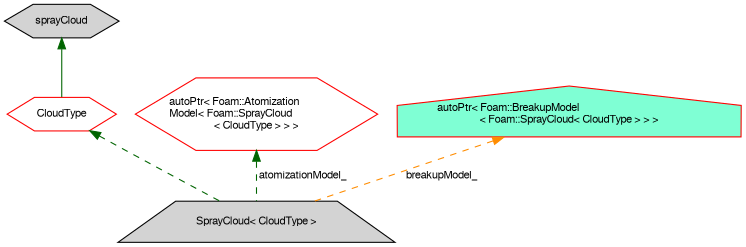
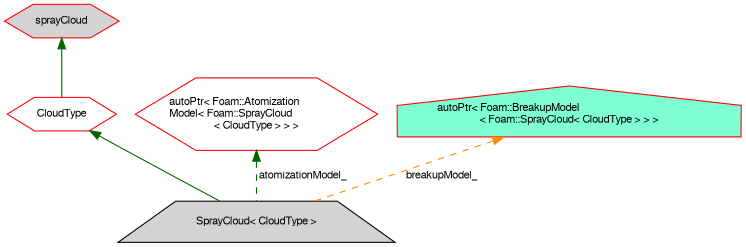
node "sprayCloud": color black -> red
edge "SprayCloud< CloudType >" -> "CloudType": style dashed -> solid
